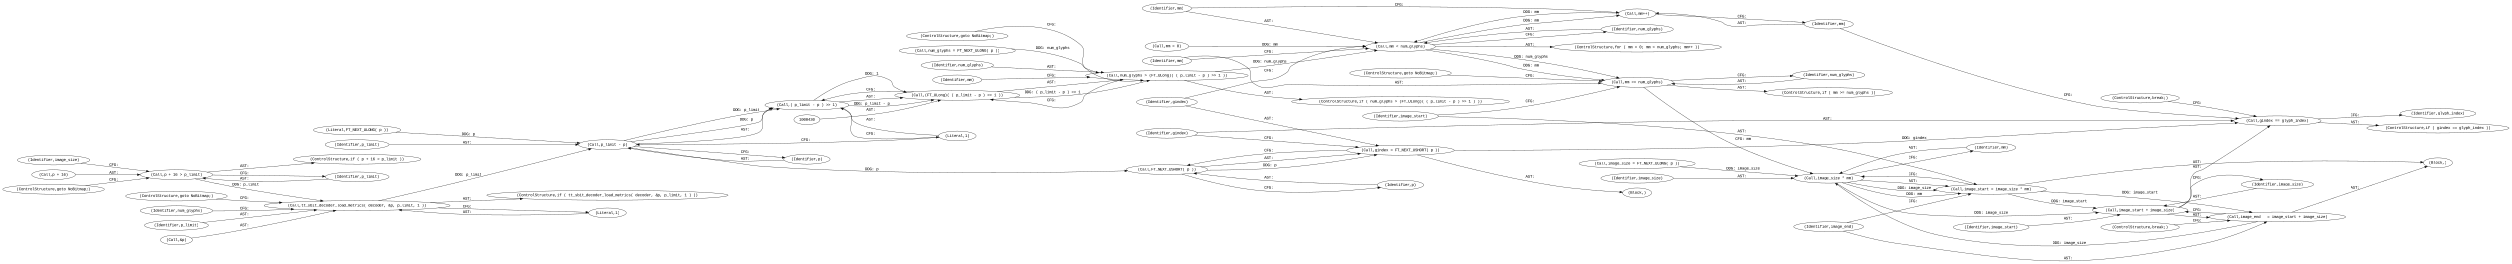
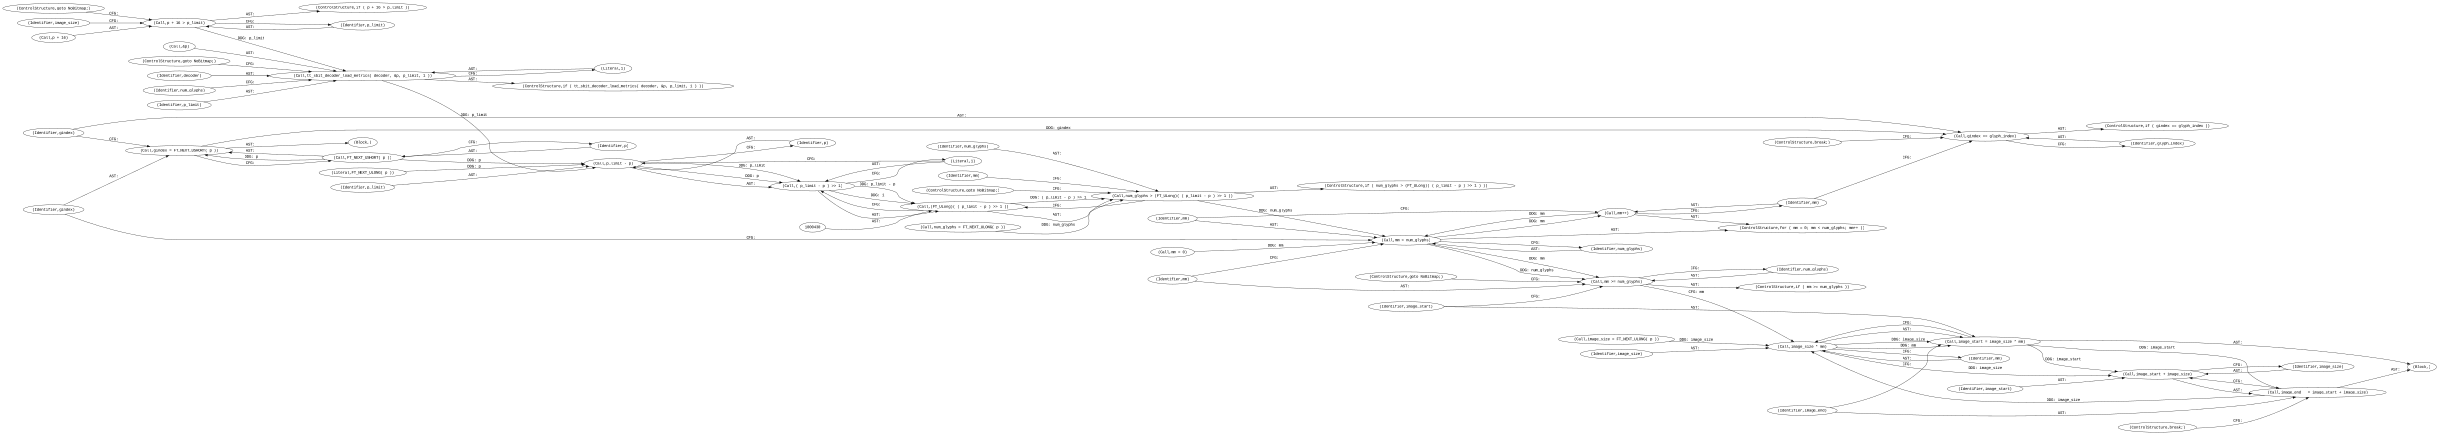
node "(Identifier,decoder)": added
edge "(Call,image_start + image_size)" -> "(Call,gindex == glyph_index)": now "(Identifier,glyph_index)" -> "(Call,gindex == glyph_index)"
edge "(Call,p_limit - p)" -> "(Call,FT_NEXT_USHORT( p ))": reversed
edge "(Call,mm++)" -> "(ControlStructure,for ( mm = 0; mm < num_glyphs; mm++ ))": added, label "AST:"
